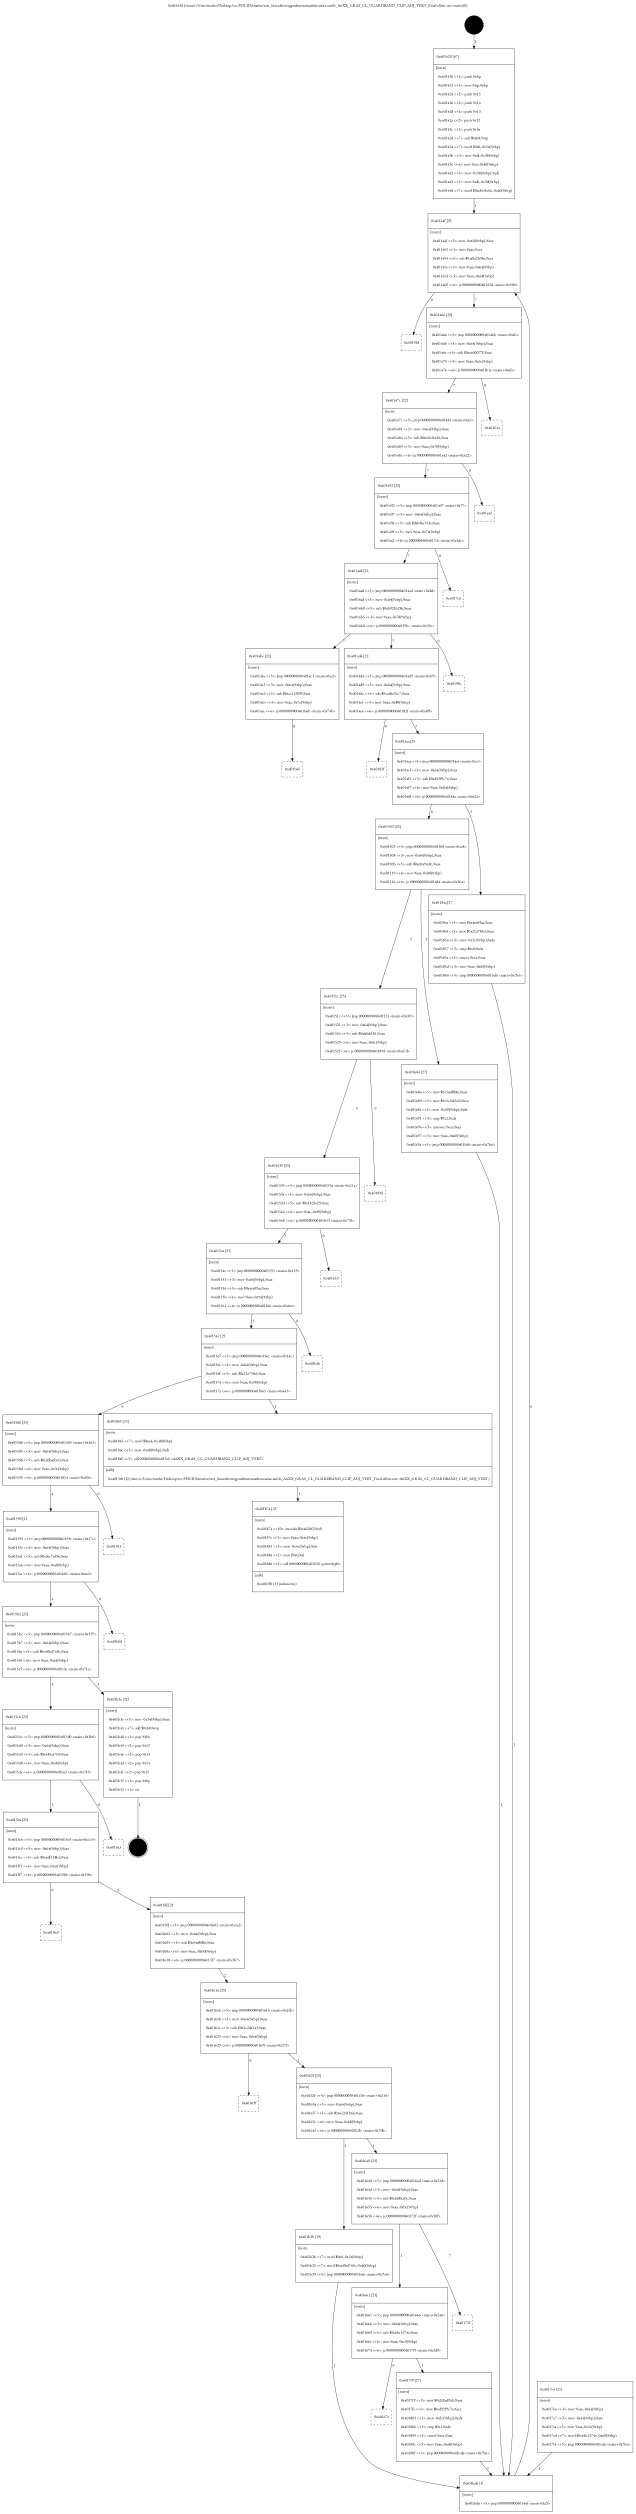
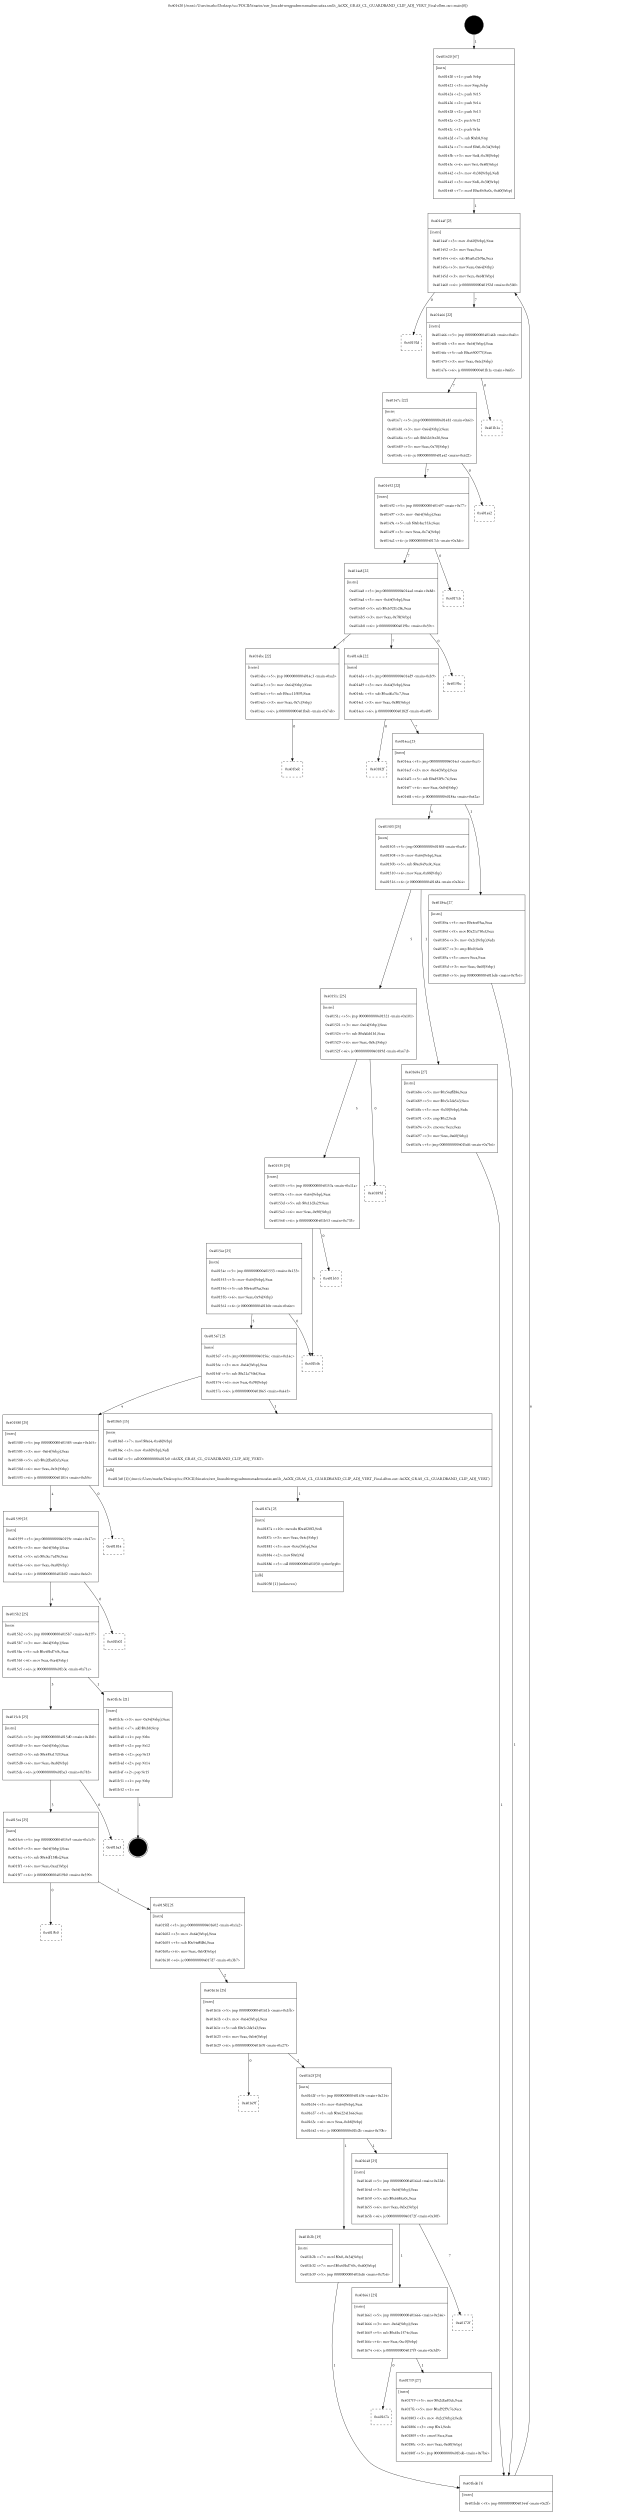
edge "0x401535 [25]" -> "0x40154e [25]": now "0x401535 [25]" -> "0x401b0e"
node "0x4017e4 [21]": removed
edge "0x4017f9 [27]" -> "0x401bd6 [5]": removed, label "1"
